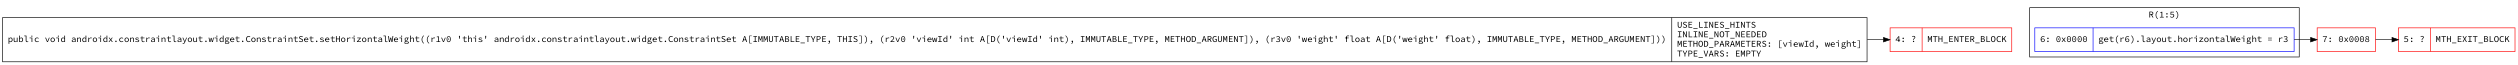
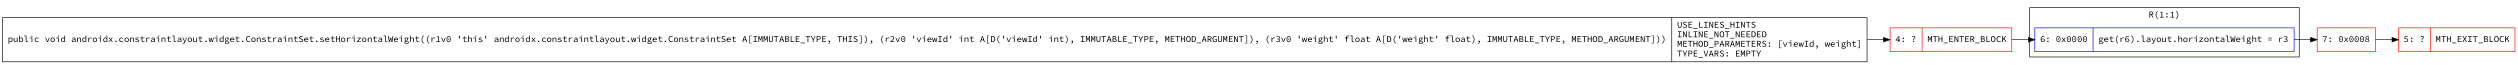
cluster "R(1:5)": label "R(1:5)" -> "R(1:1)"
edge "4: ?" -> "6: 0x0000": added
